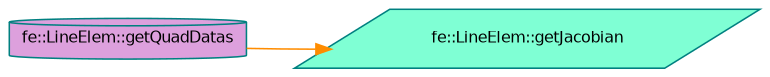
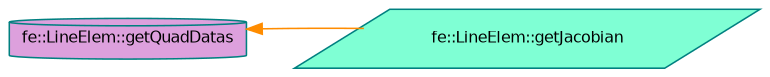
edge "fe::LineElem::getQuadDatas" -> "fe::LineElem::getJacobian": reversed
